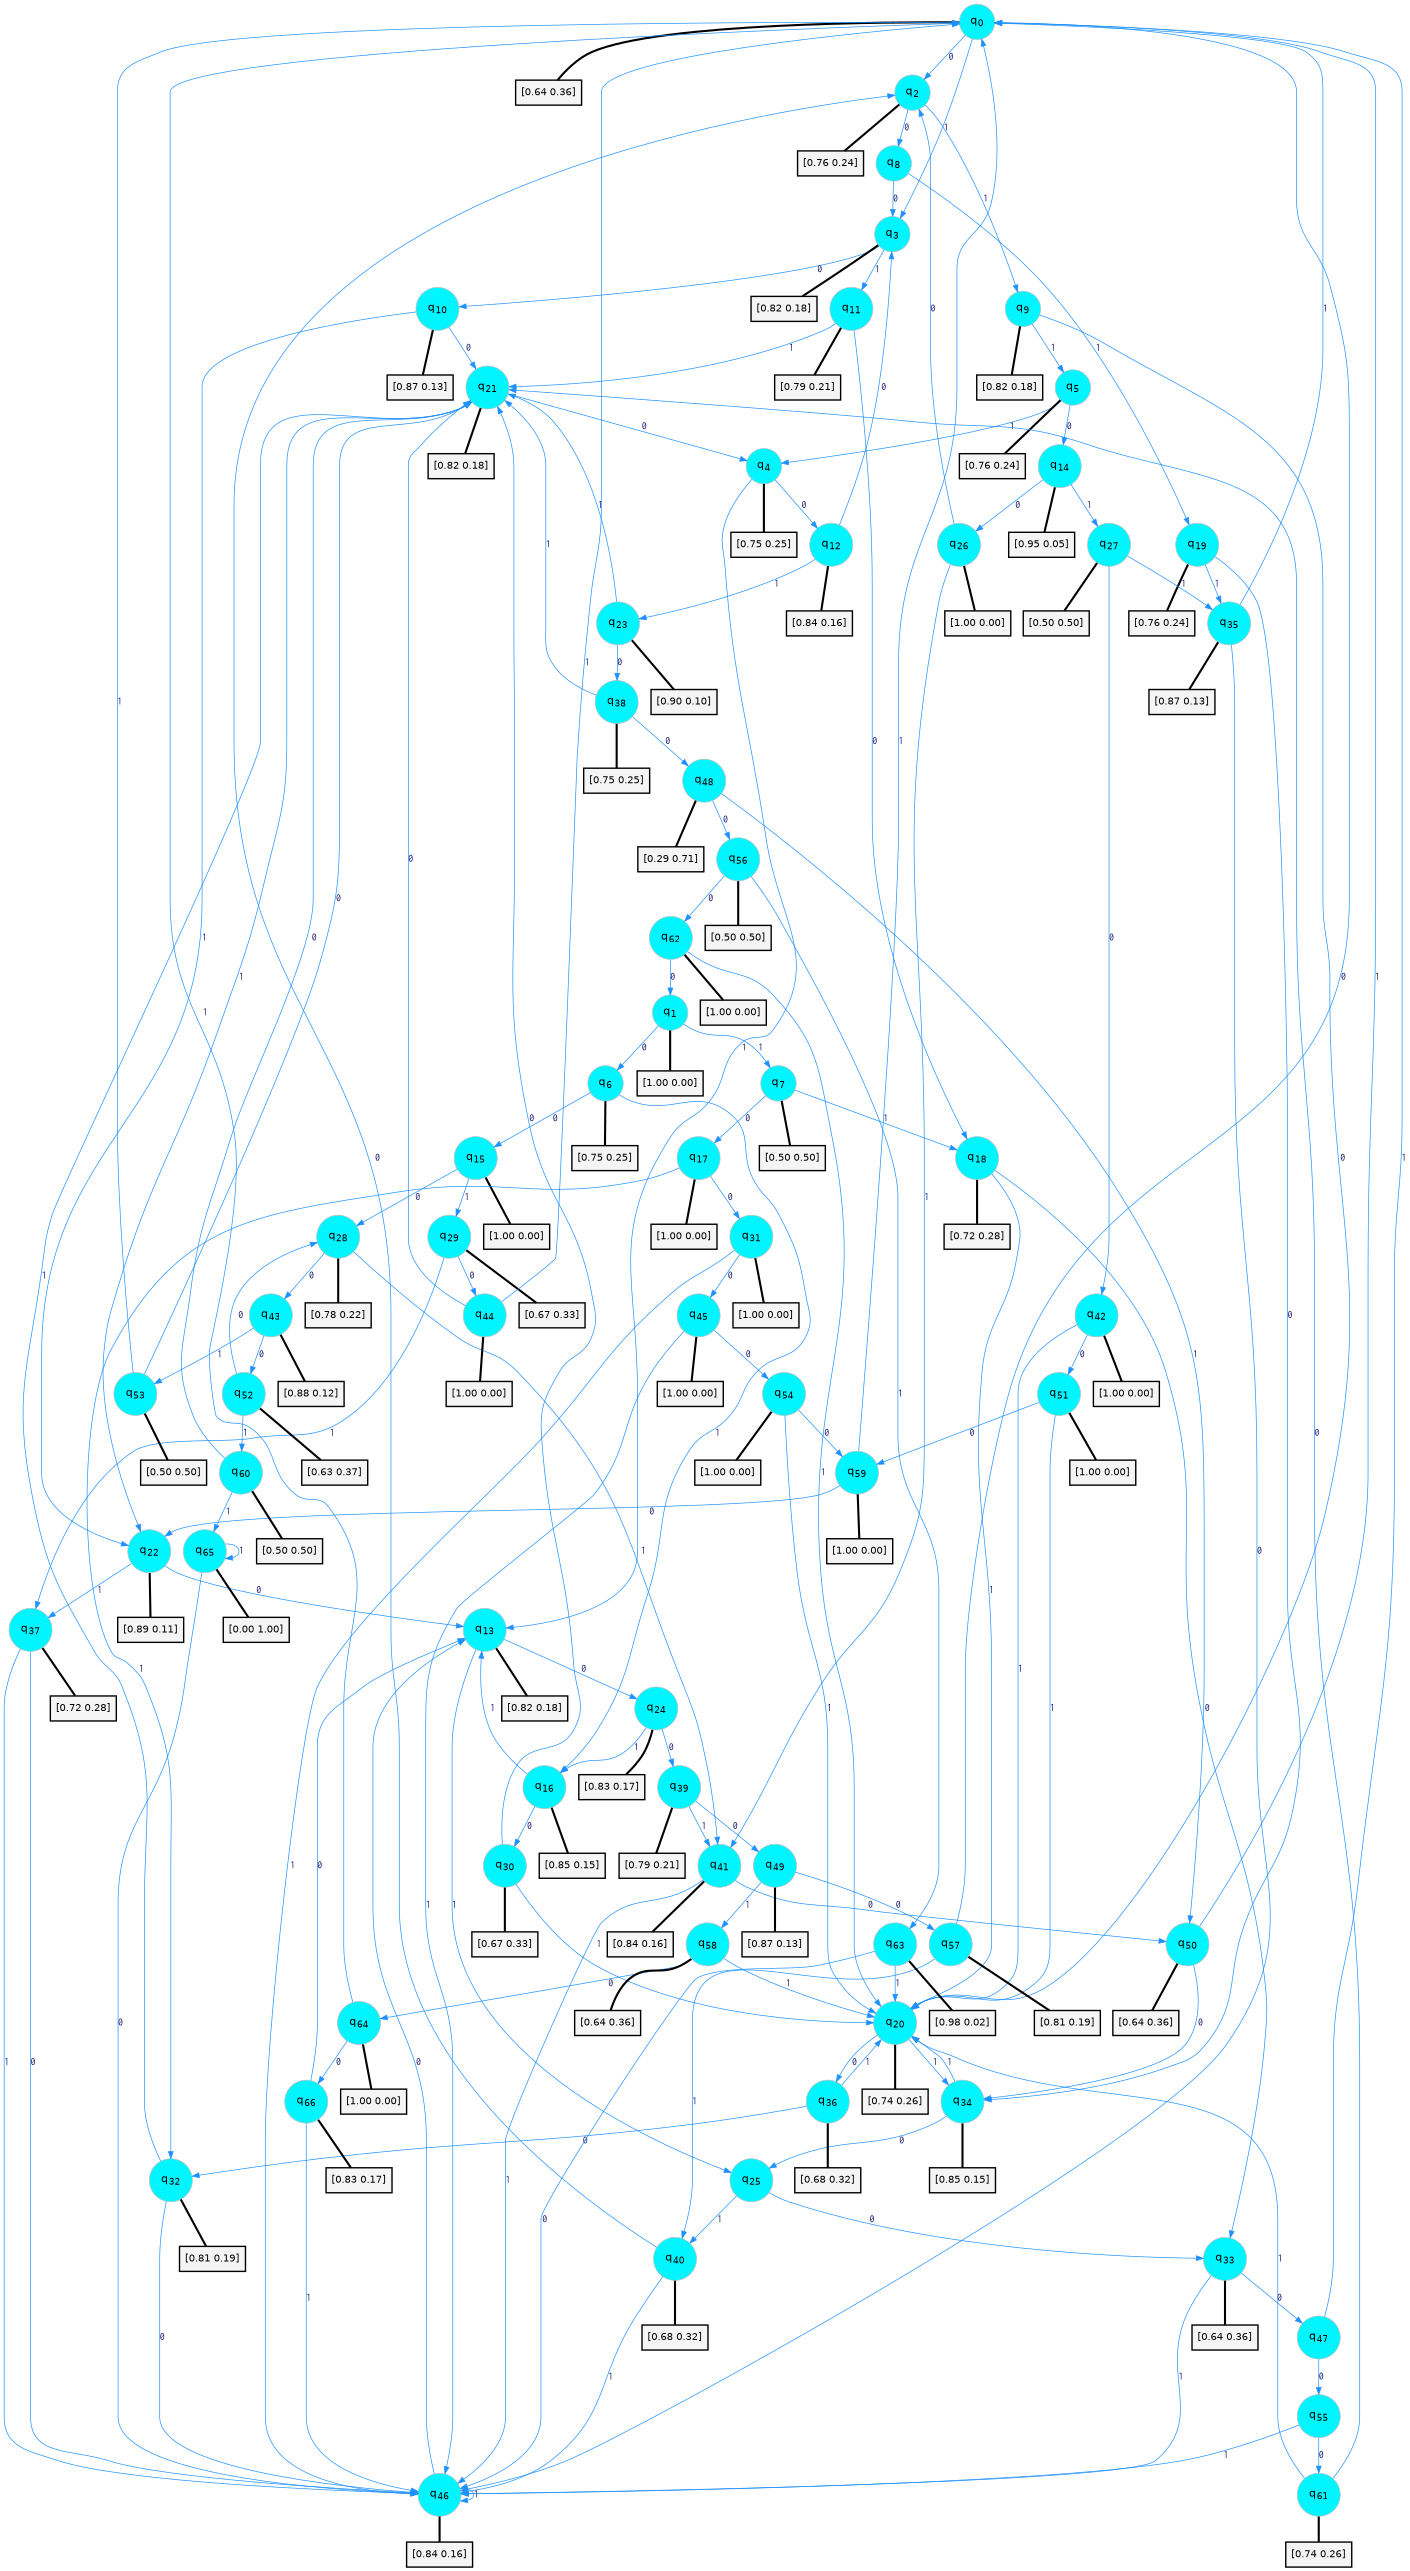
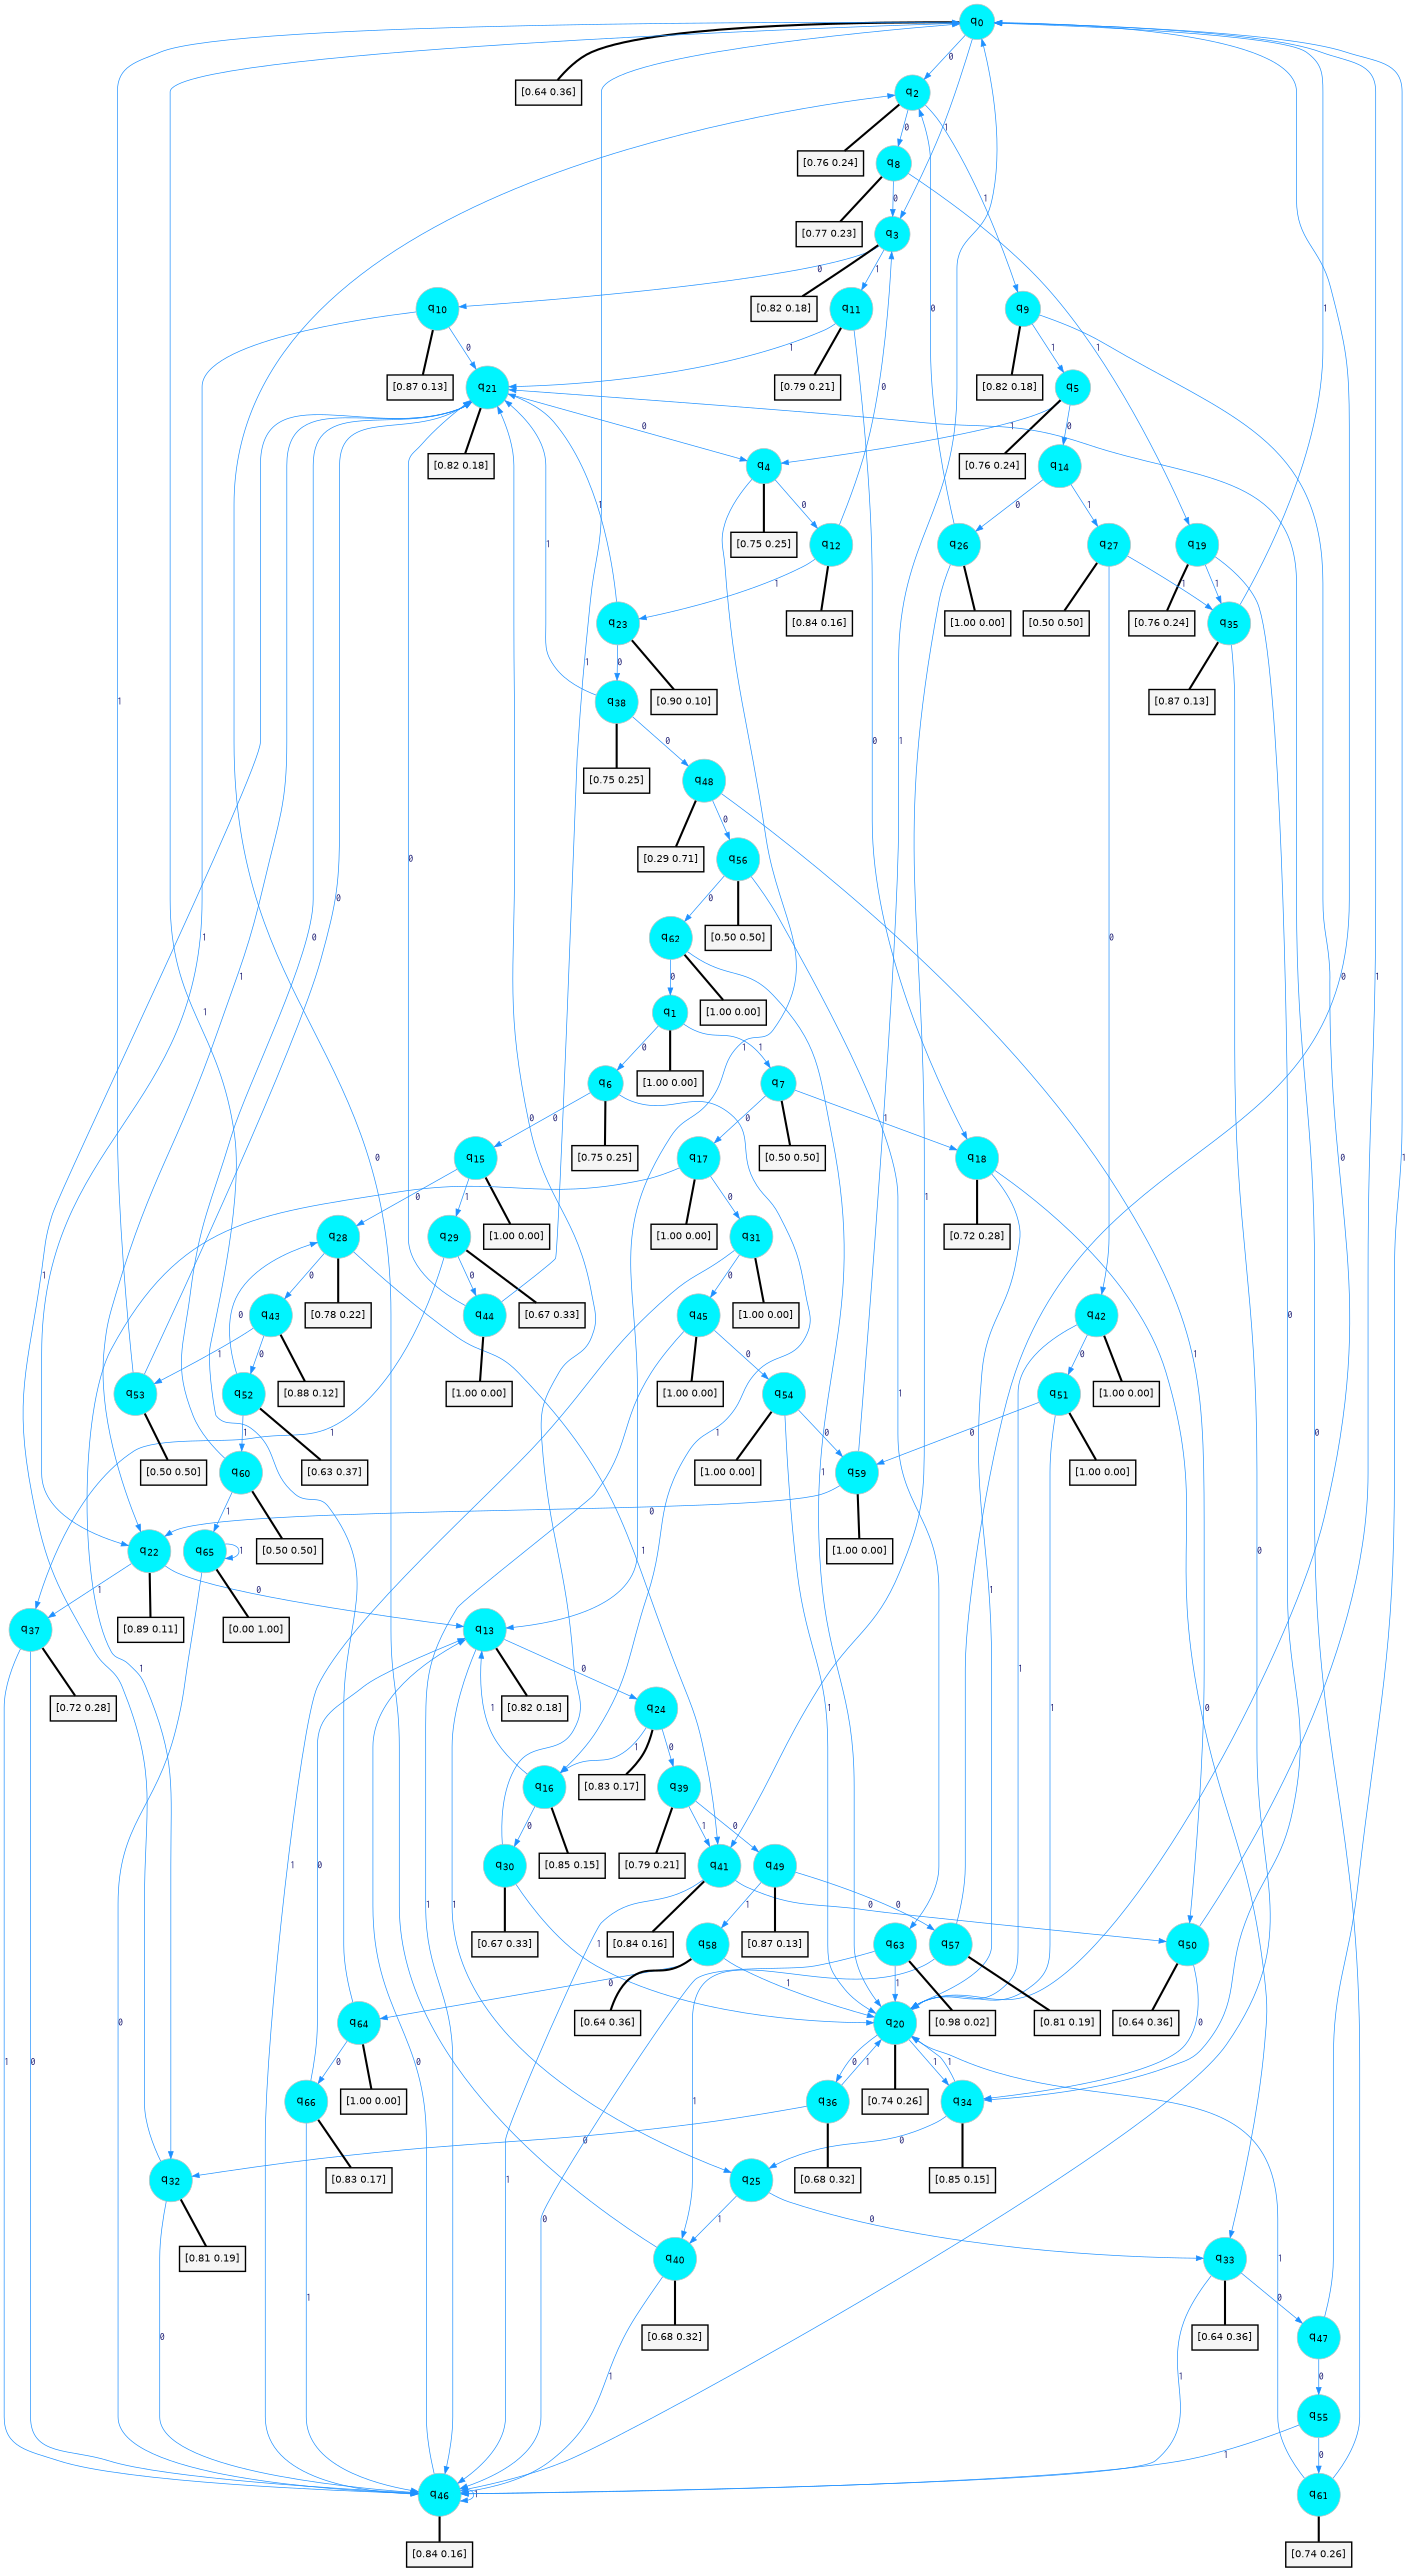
node "[0.77 0.23]": added
node "[0.95 0.05]": removed
